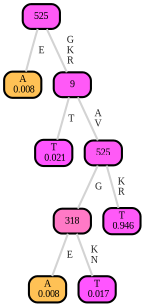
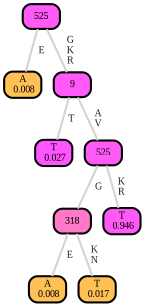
node "T 0.021": label "T 0.021" -> "T 0.027"
node "T 0.017": fillcolor #ff55ff -> #ffc155
